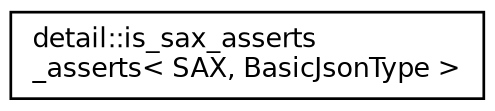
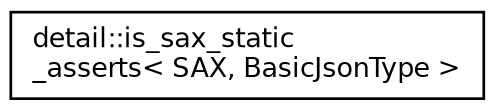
node "detail::is_sax_asserts _asserts< SAX, BasicJsonType >": label "detail::is_sax_asserts _asserts< SAX, BasicJsonType >" -> "detail::is_sax_static _asserts< SAX, BasicJsonType >"
